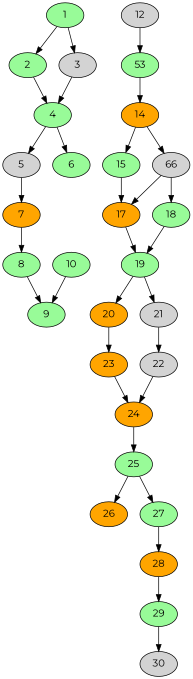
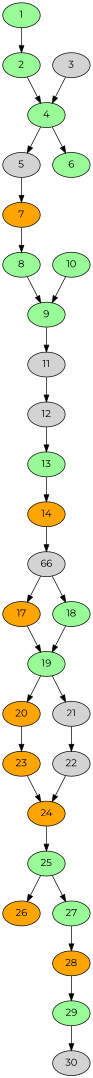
edge "1" -> "3": removed
node "53": label "53" -> "13"
node "15": removed
node "11": added
